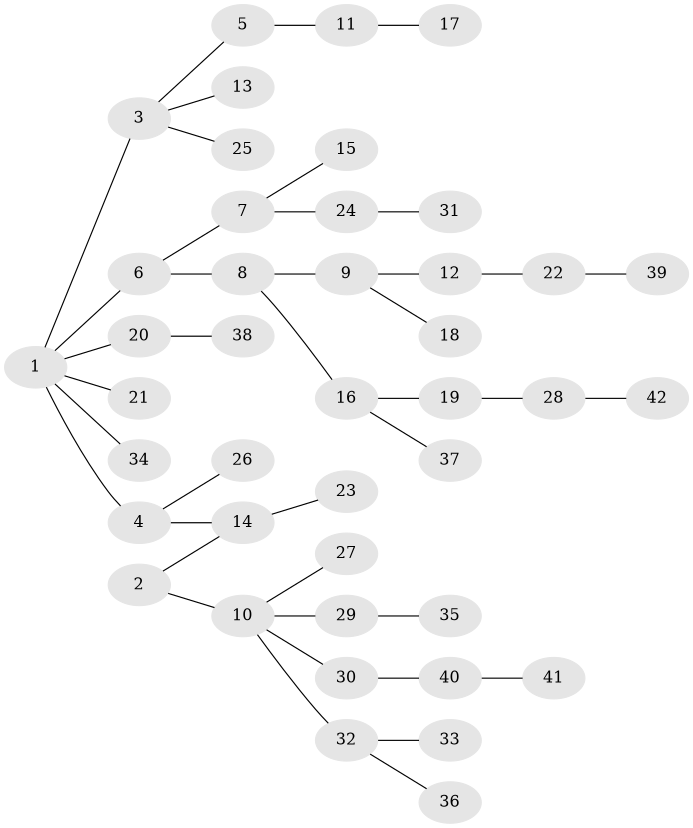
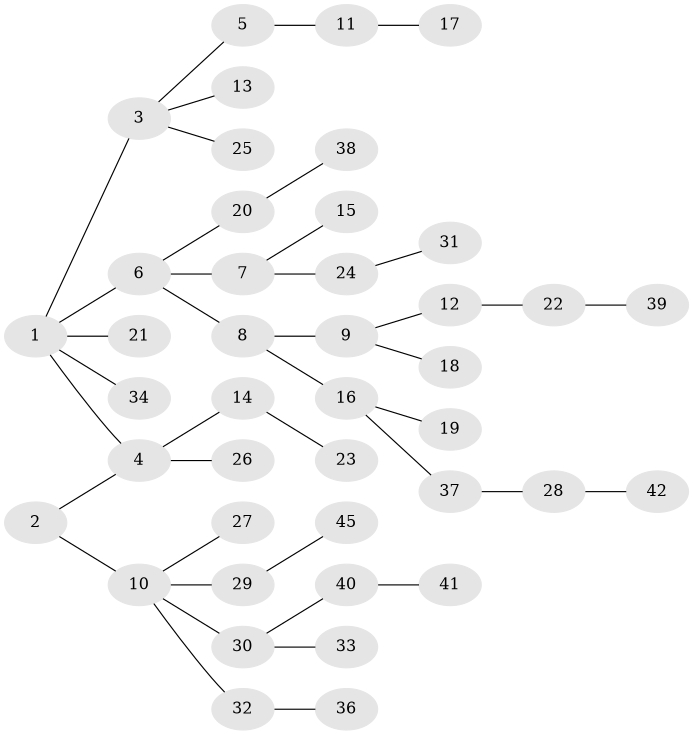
edge "20" -- "1": now "20" -- "6"
edge "19" -- "28": now "37" -- "28"
edge "14" -- "2": now "4" -- "2"
node "35": label "35" -> "45"
edge "32" -- "33": now "30" -- "33"
